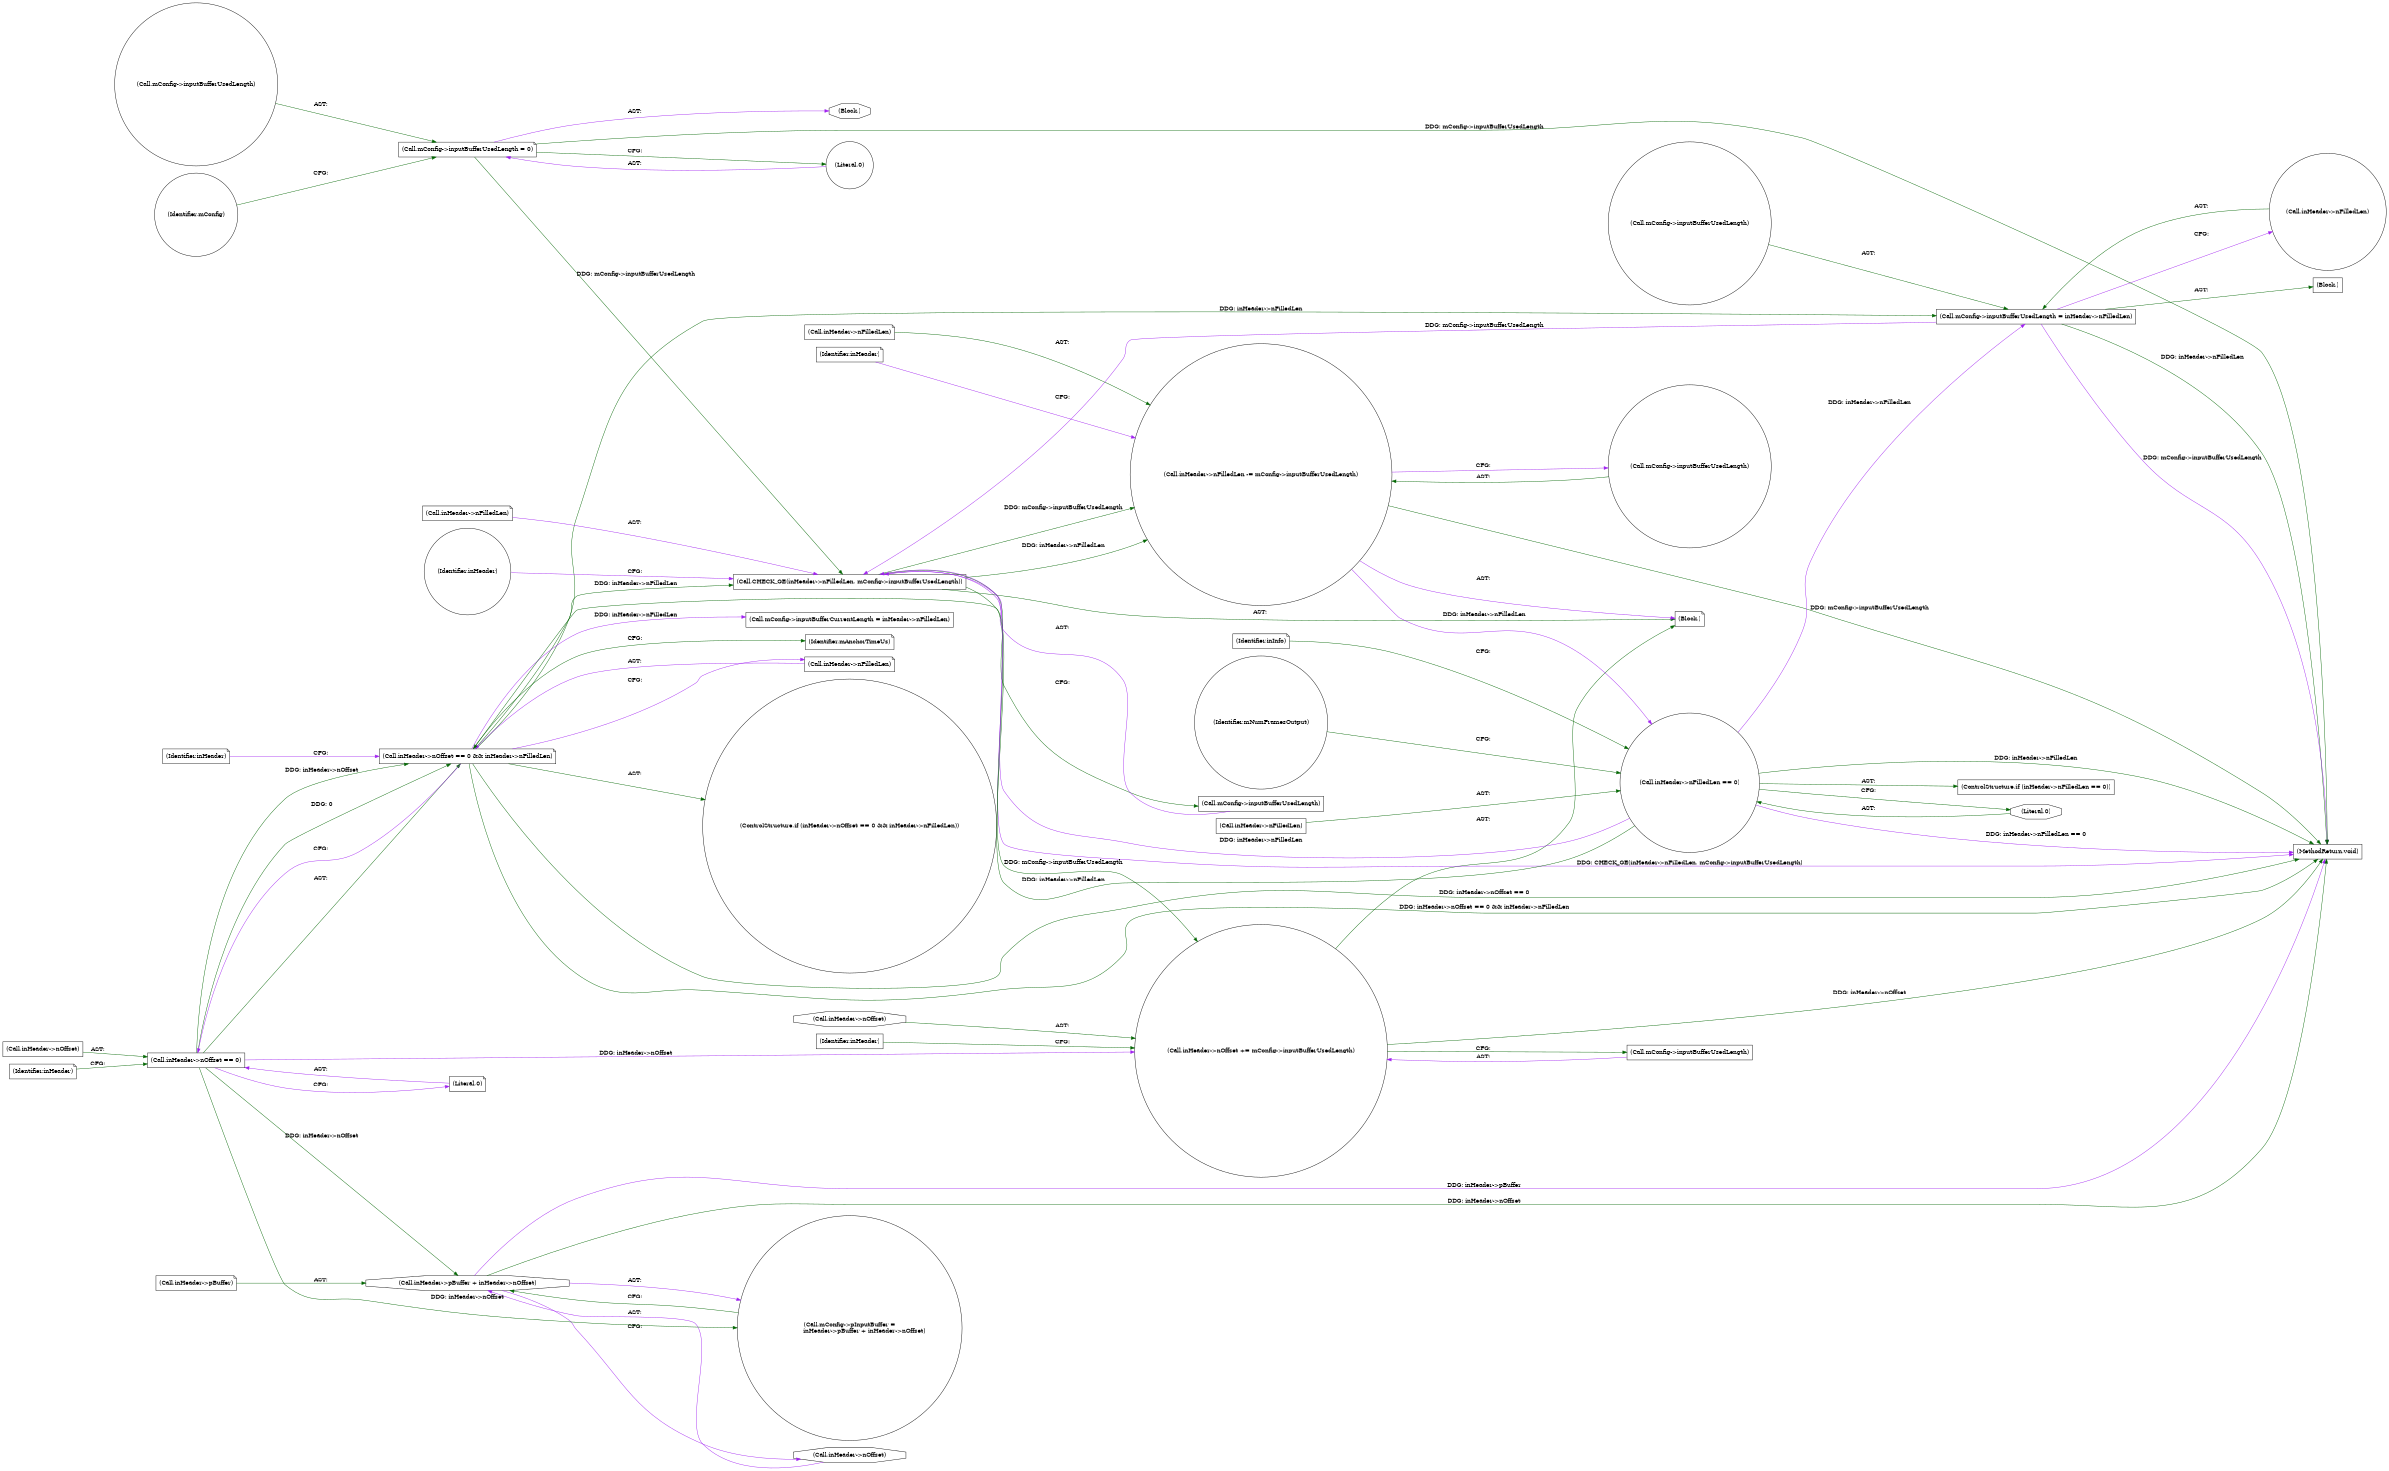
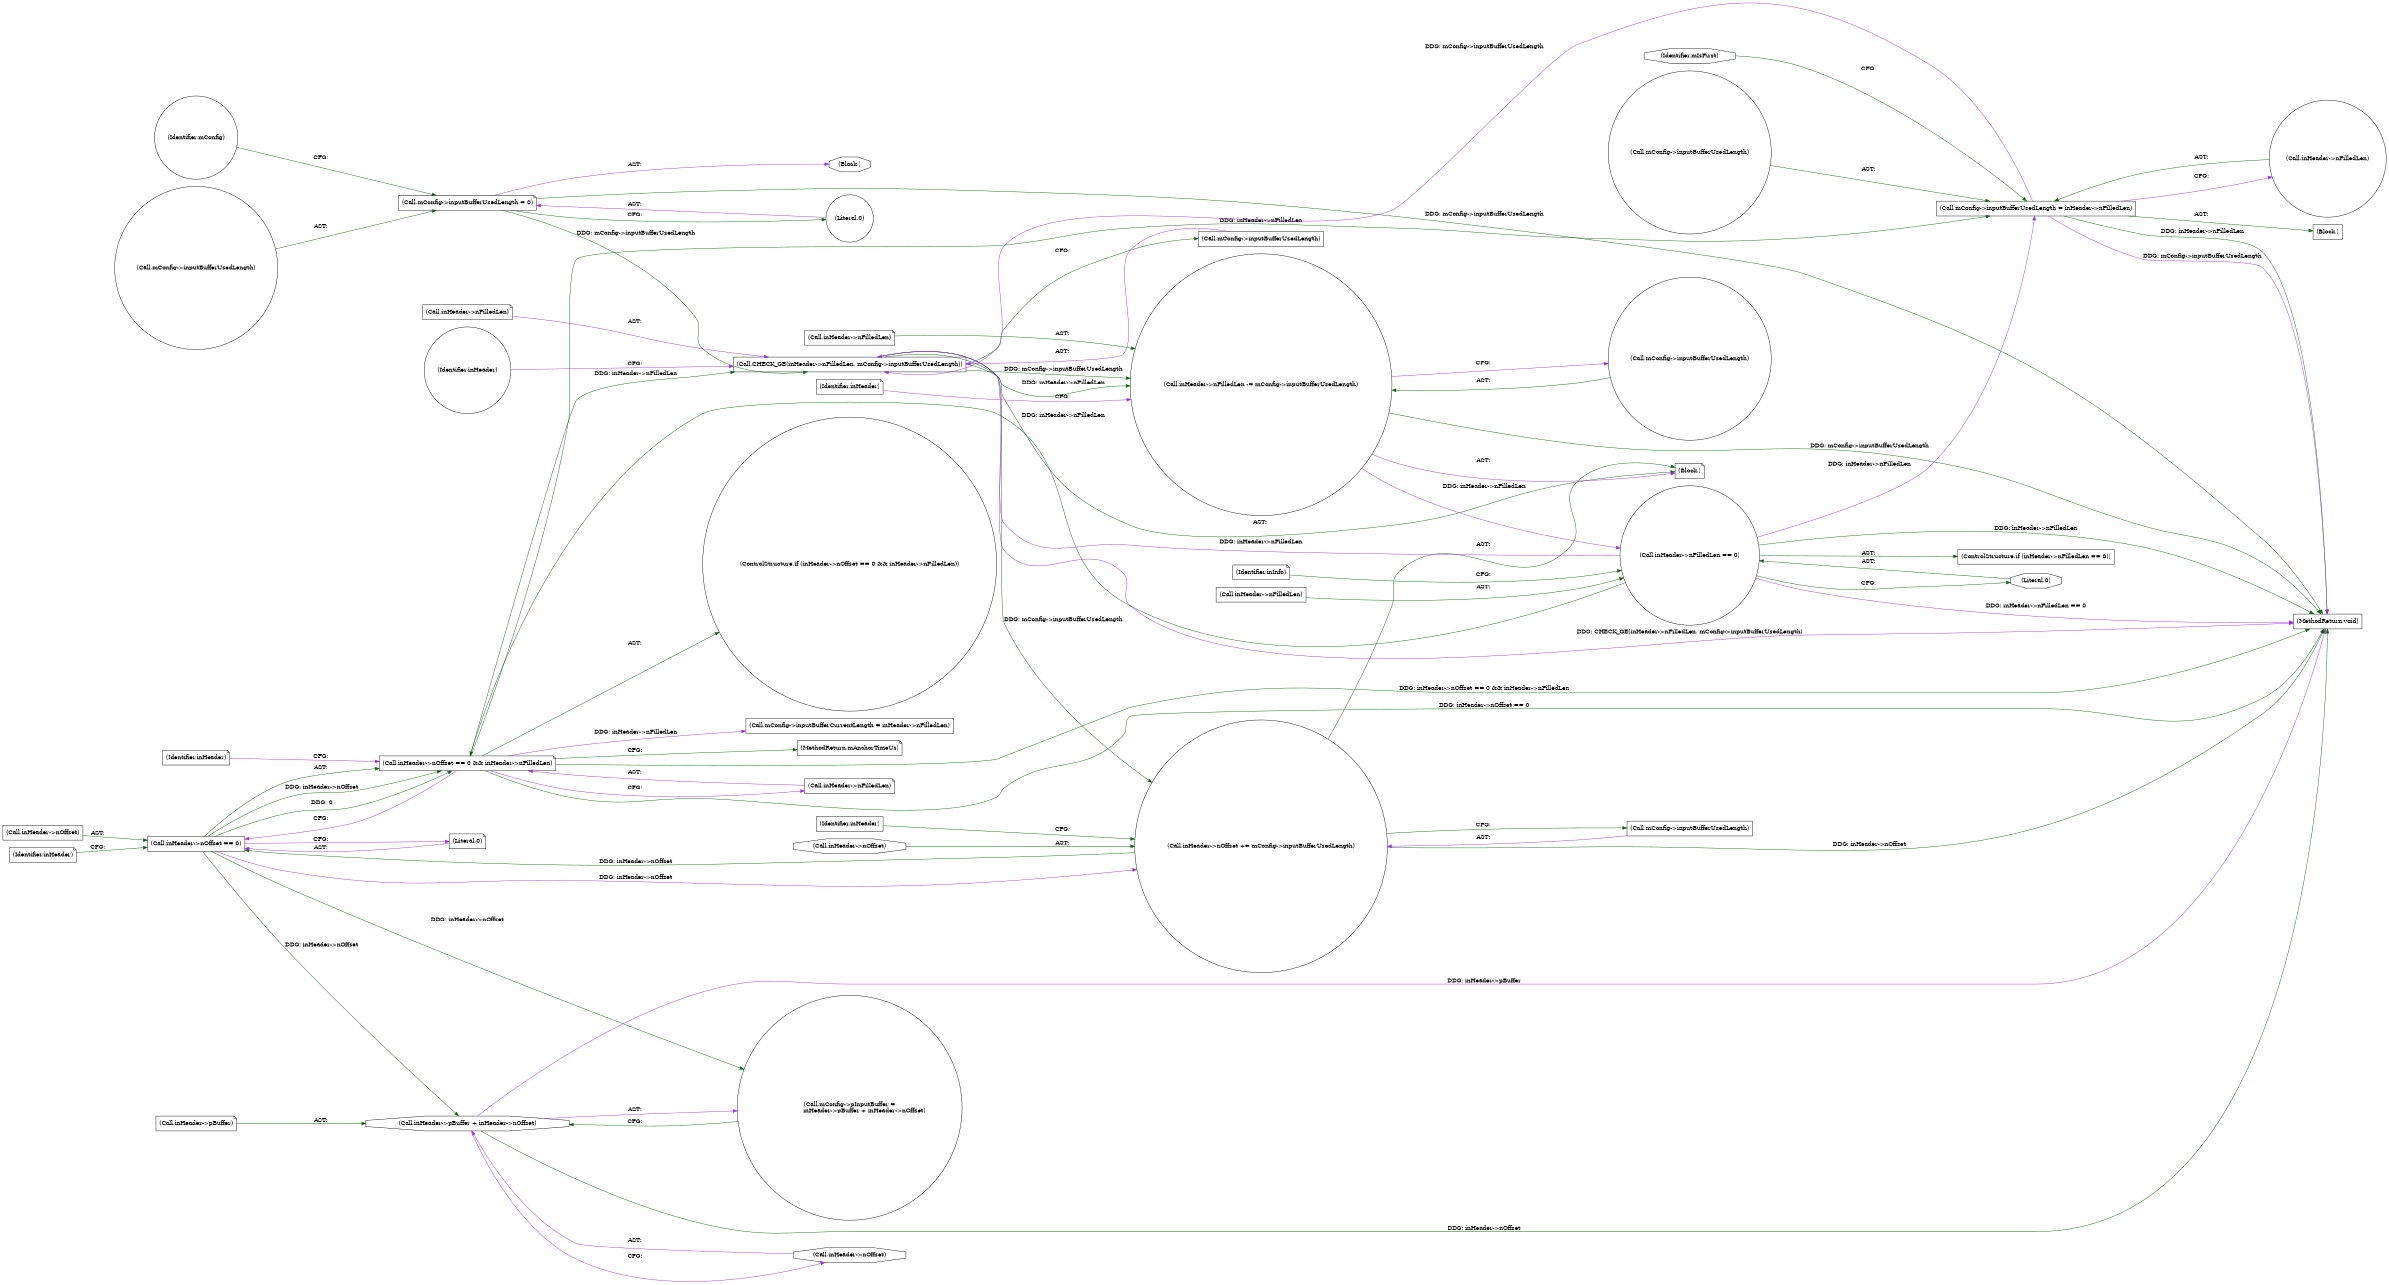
node "(Identifier,mIsFirst)": added
node "(Identifier,mAnchorTimeUs)": label "(Identifier,mAnchorTimeUs)" -> "(MethodReturn,mAnchorTimeUs)"
node "(Identifier,mNumFramesOutput)": removed
edge "(Call,inHeader->nOffset += mConfig->inputBufferUsedLength)" -> "(Call,inHeader->nOffset == 0)": added, label "DDG: inHeader->nOffset"
